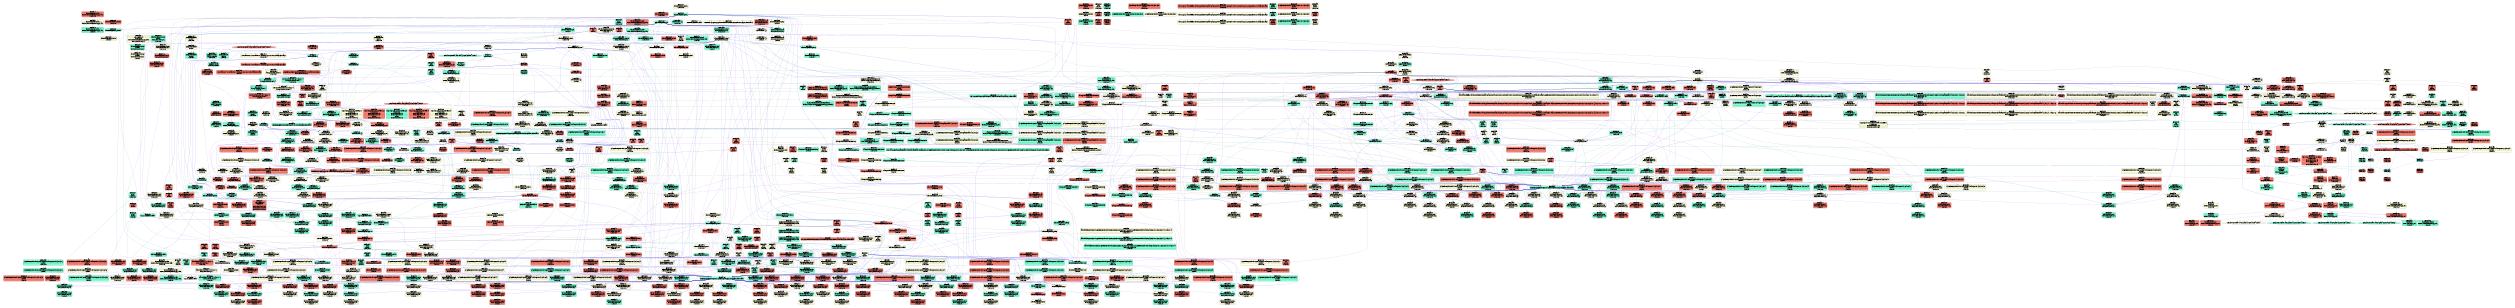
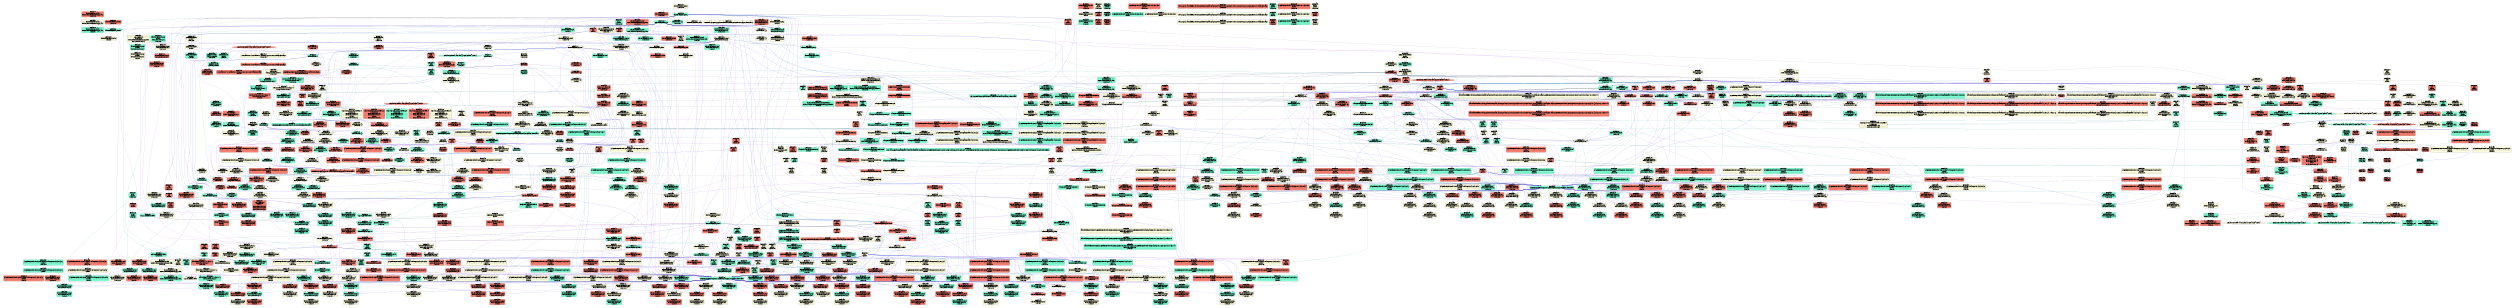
node "CE0x589dec0": removed
node "CE0x589f7d0": added
